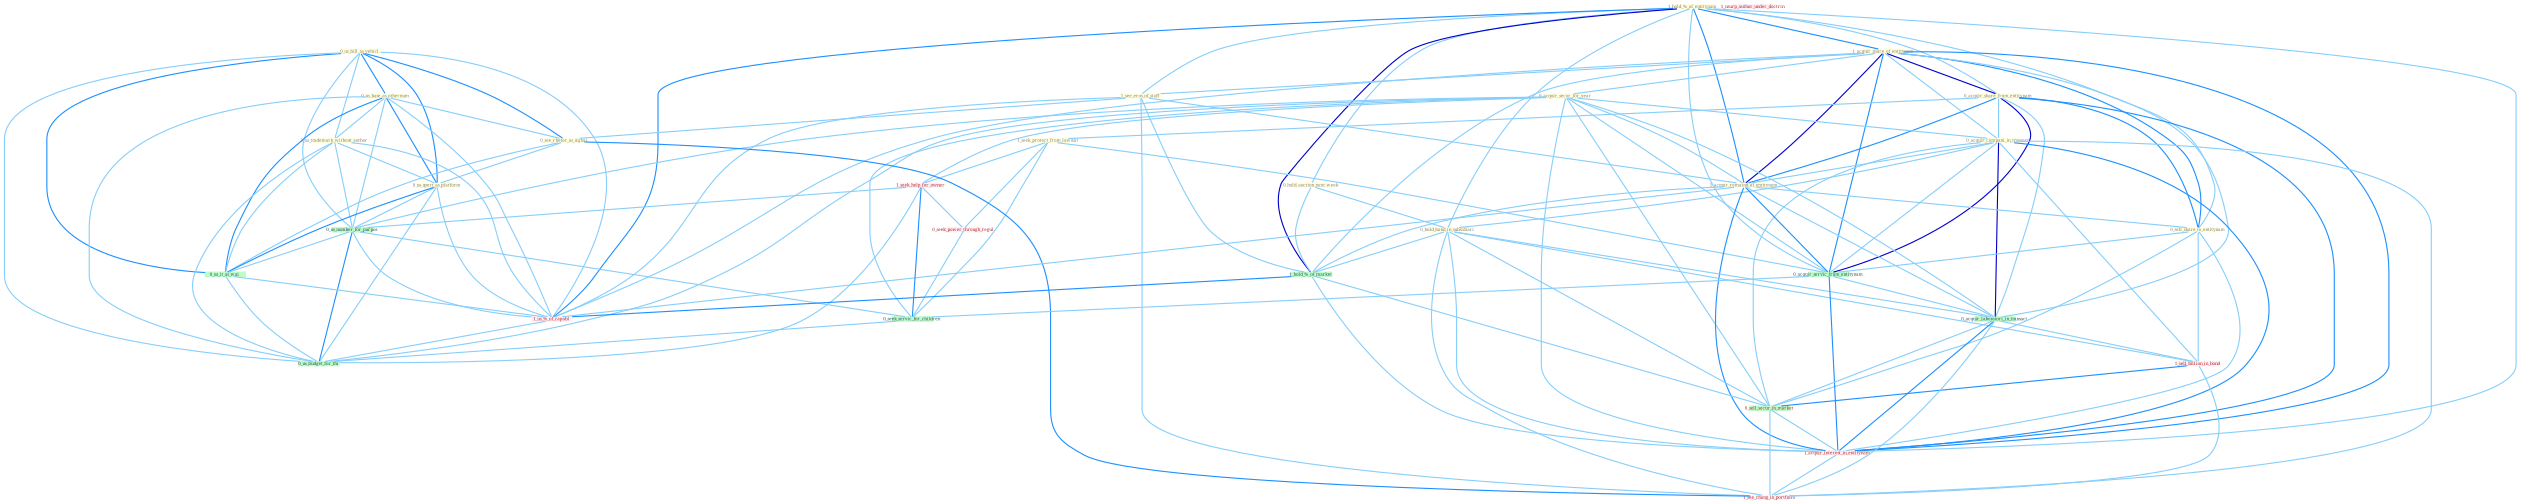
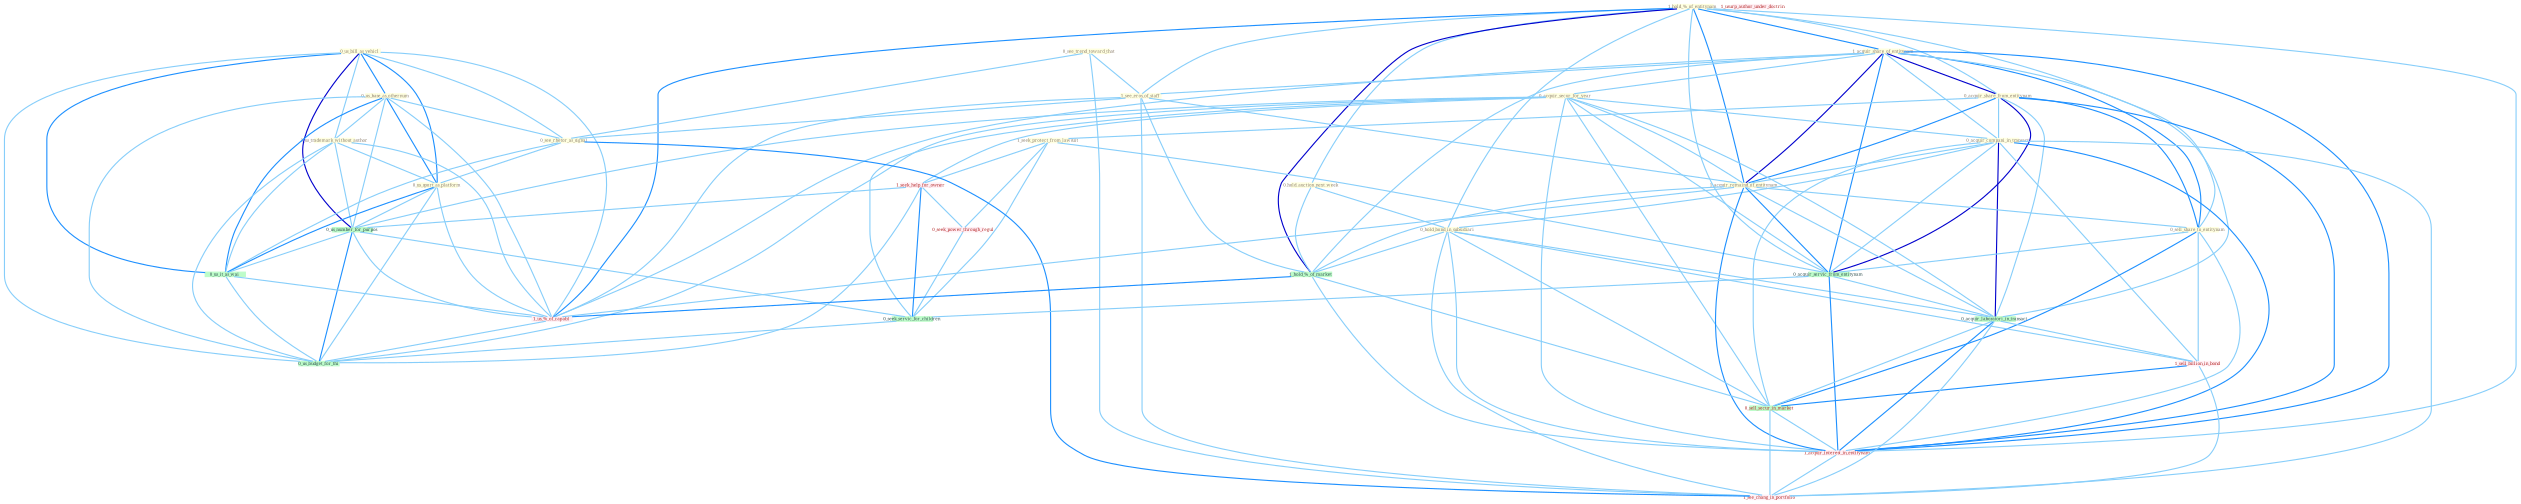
node "0_see_trend_toward_that": added
edge "0_us_bill_as_vehicl" -- "0_see_rhetor_as_signal": color #1e90ff -> #87cefa
edge "0_us_bill_as_vehicl" -- "0_us_number_for_purpos": color #87cefa -> #0000cd
edge "0_sell_share_to_entitynam" -- "0_sell_secur_in_market": color #87cefa -> #1e90ff
